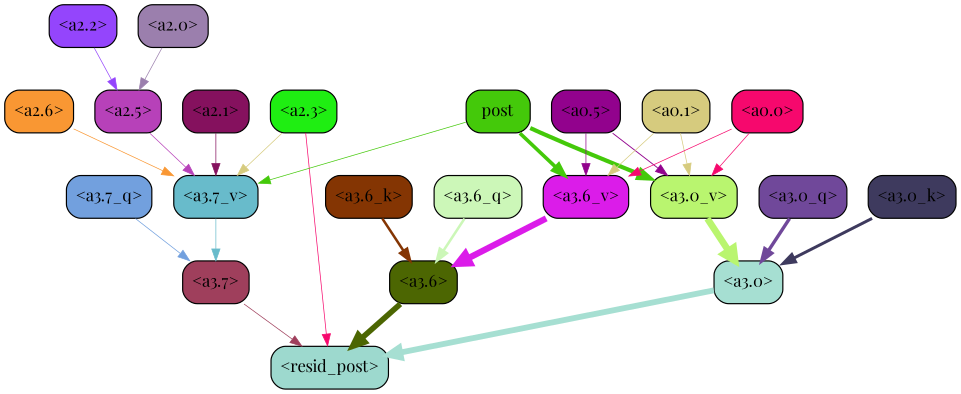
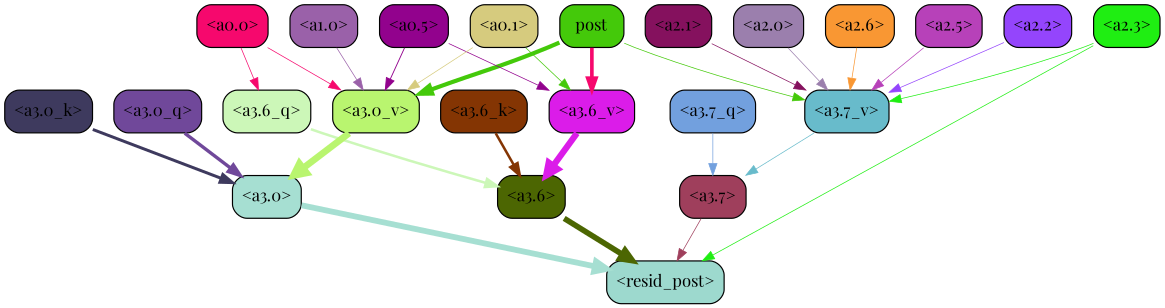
node "<a1.0>": added
edge "<a2.2>" -> "<a2.5>": now "<a2.2>" -> "<a3.7_v>"
edge "<a2.0>" -> "<a2.5>": now "<a2.0>" -> "<a3.7_v>"
edge "<a0.1>" -> "<a3.6_v>": color #d6cb7e -> #44c90a
edge "<a0.0>" -> "<a3.6_v>": now "<a0.0>" -> "<a3.6_q>"
edge "<a2.3>" -> "<a3.7_v>": color #d6cb7e -> #1fee12
edge "post" -> "<a3.6_v>": color #44c90a -> #f6086d
edge "<a2.3>" -> "<resid_post>": color #f6086d -> #1fee12
